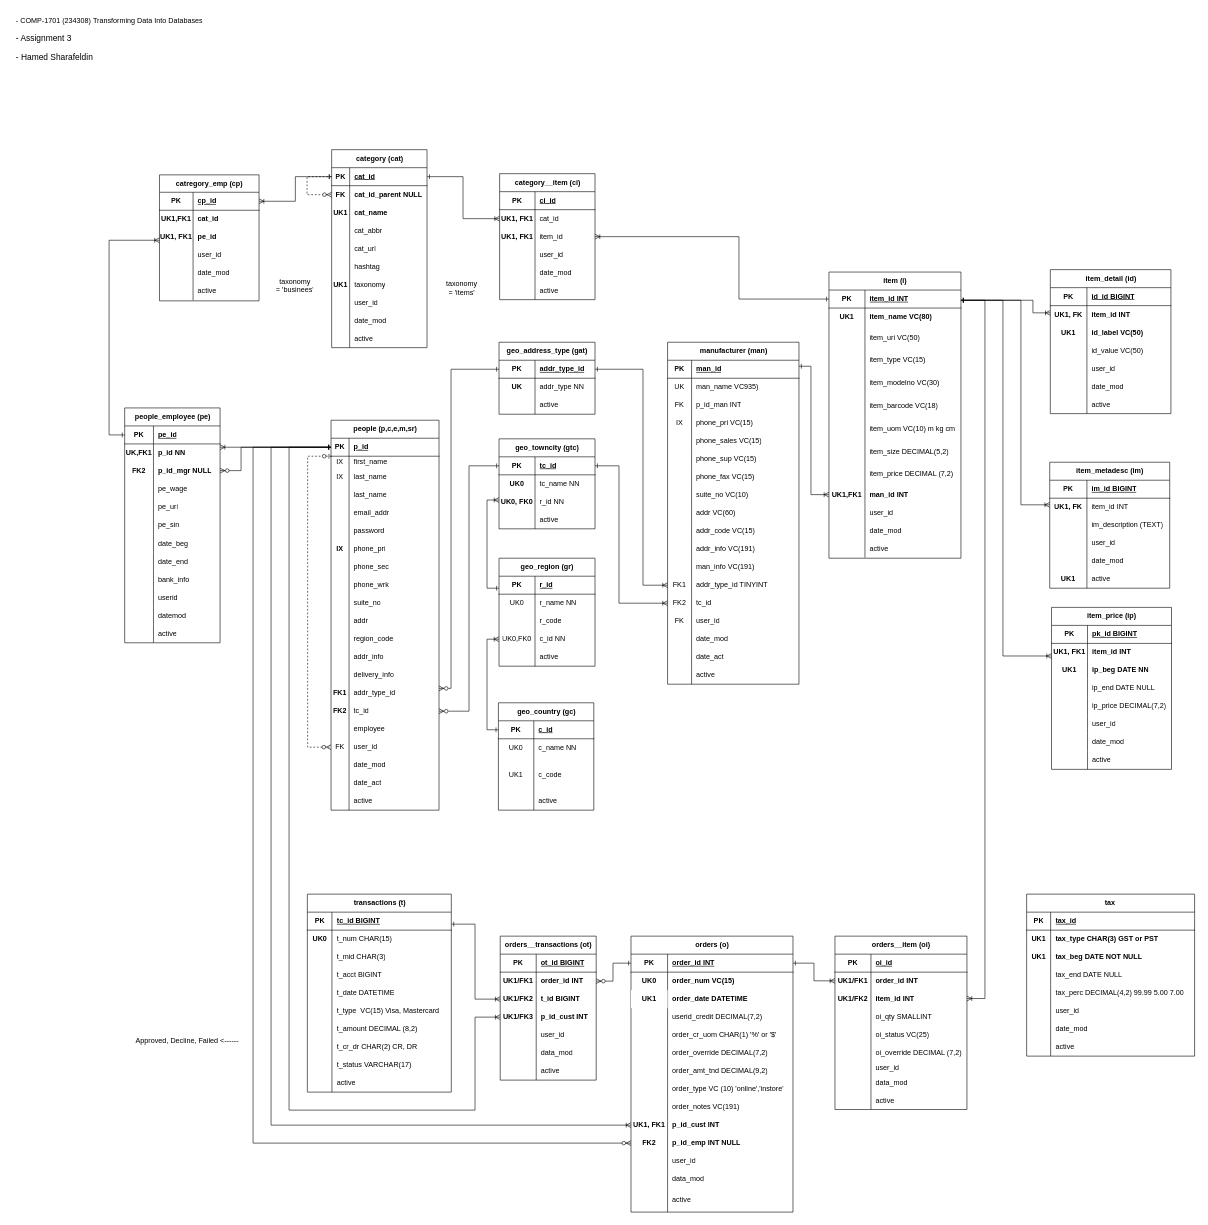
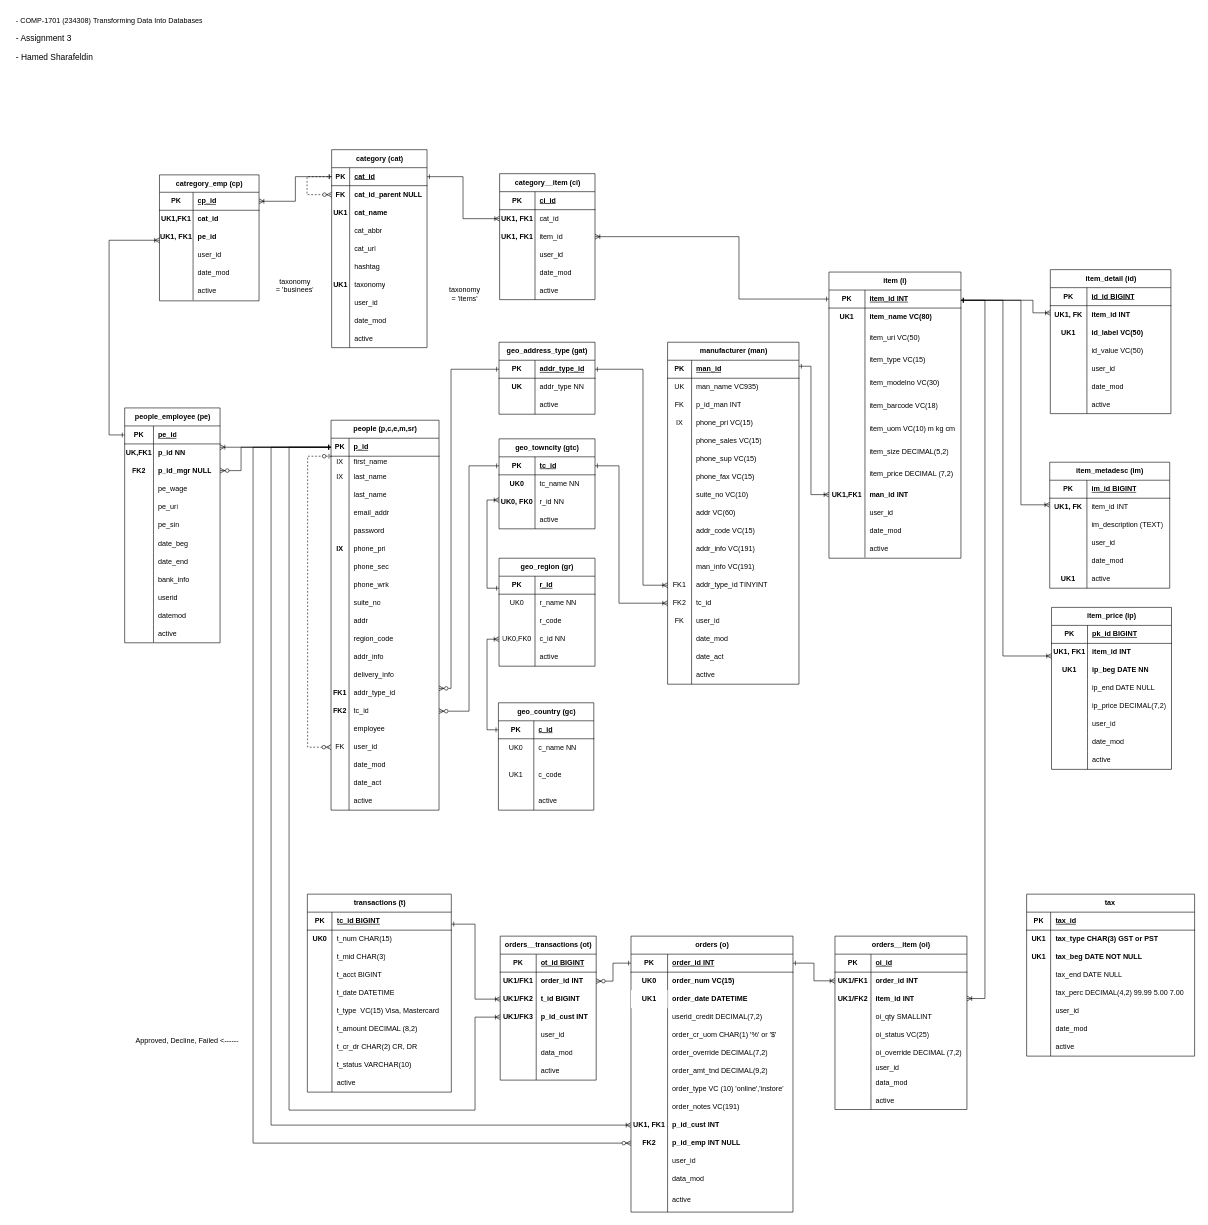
node "taxonomy = 'items'": moved (462, 285) -> (465, 291)
node "t_status VARCHAR(17)": label "t_status VARCHAR(17)" -> "t_status VARCHAR(10)"
